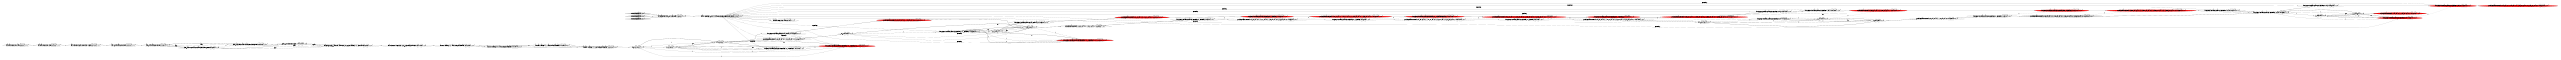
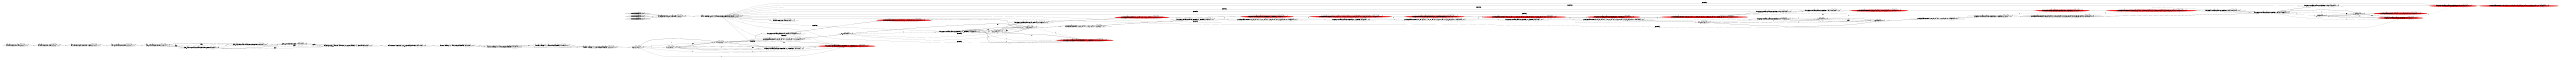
edge "i < 2@@@46@@@['1', '0', '1']" -> "i++@@@47@@@['1', '0', '1']": label "true" -> "joined"
